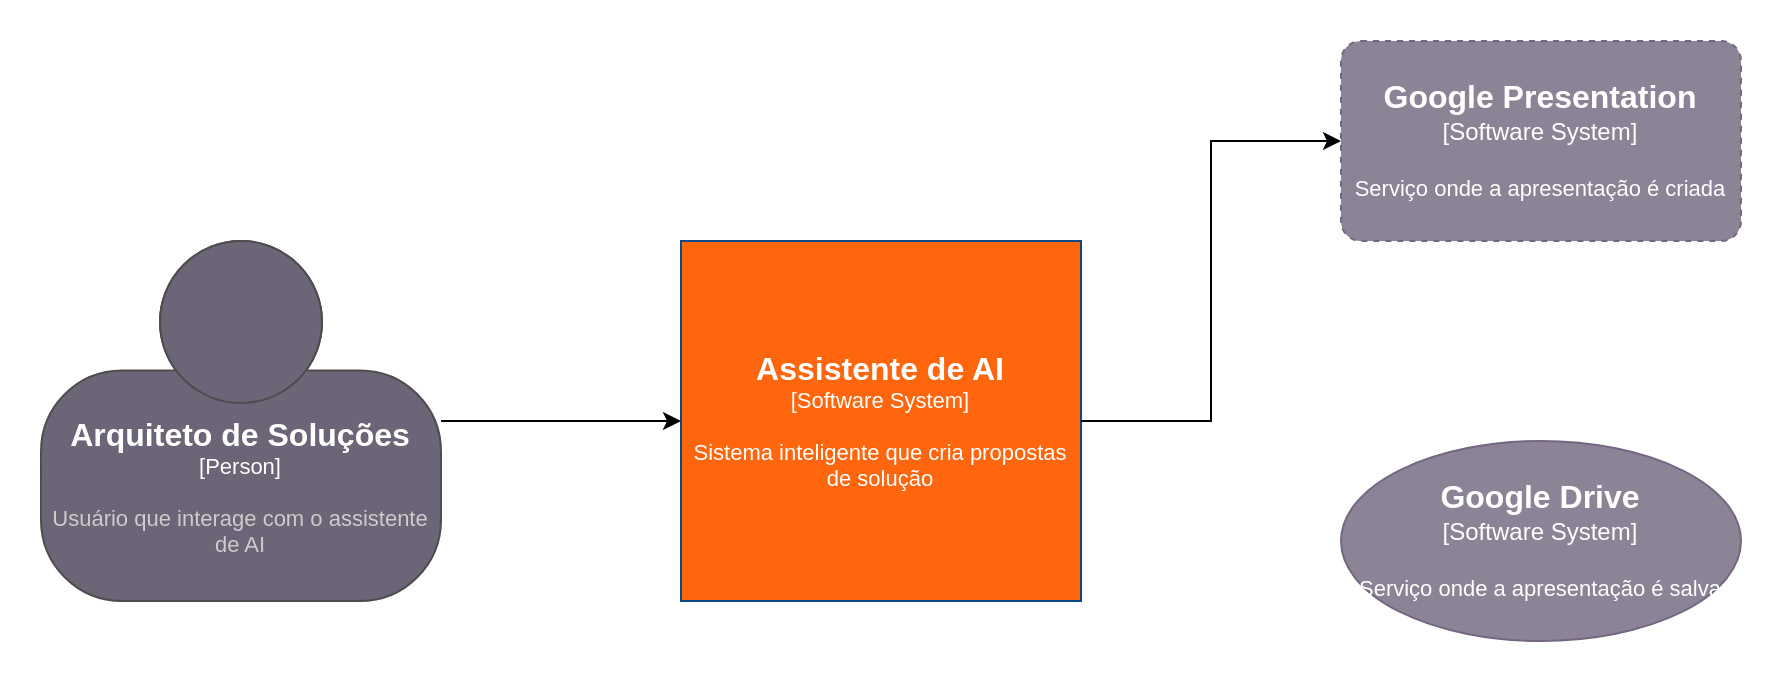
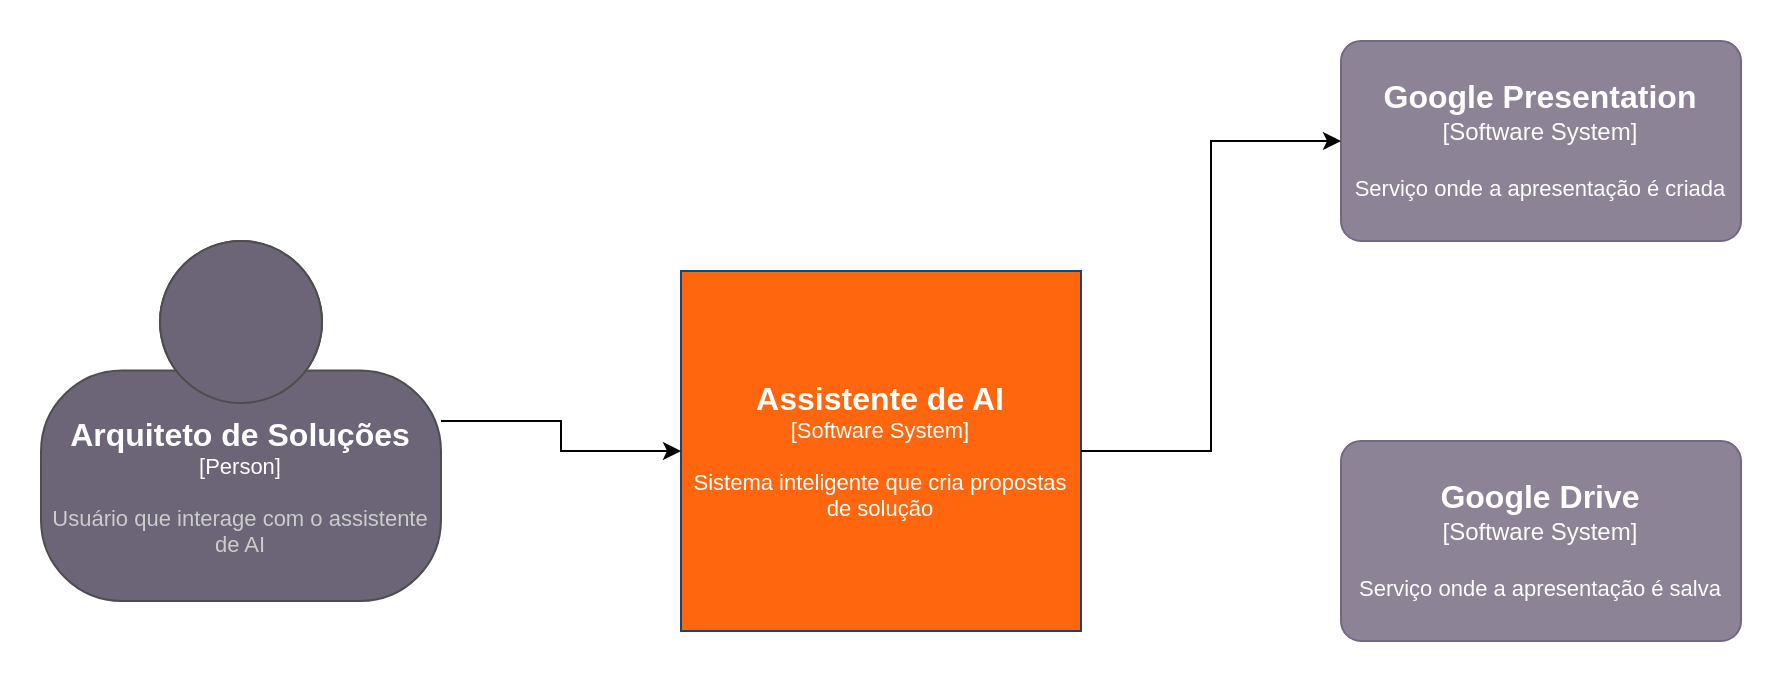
node "Google Presentation [Software System] Serviço onde a apresentação é criada": style dashed -> solid
node "Assistente de AI [Software System] Sistema inteligente que cria propostas de solução": moved (881, 421) -> (881, 451)
node "Google Drive [Software System] Serviço onde a apresentação é salva": shape ellipse -> rounded rectangle
